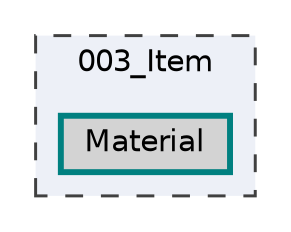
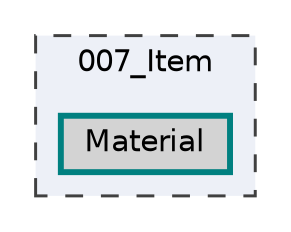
cluster "003_Item": label "003_Item" -> "007_Item"
